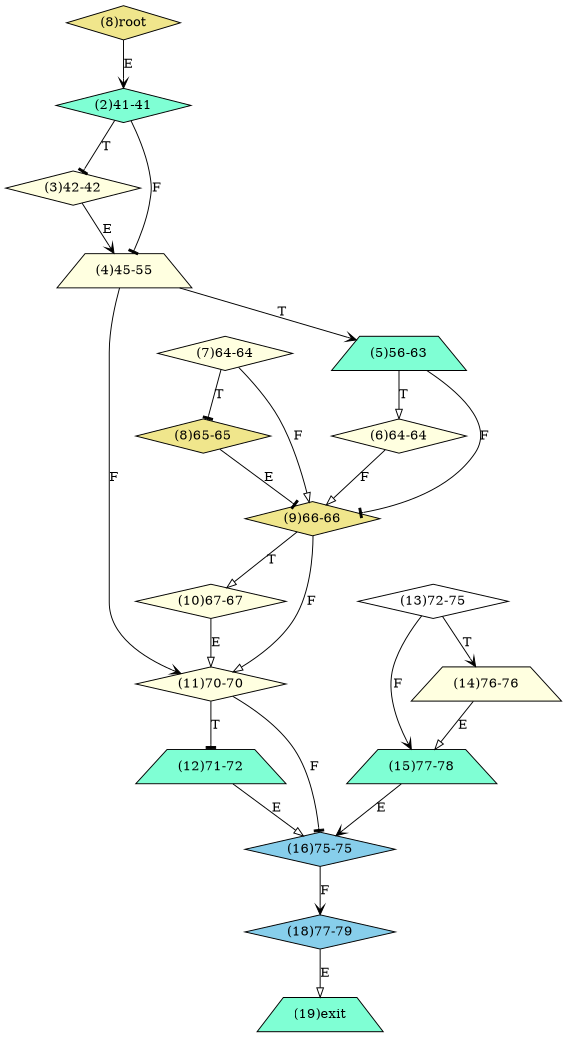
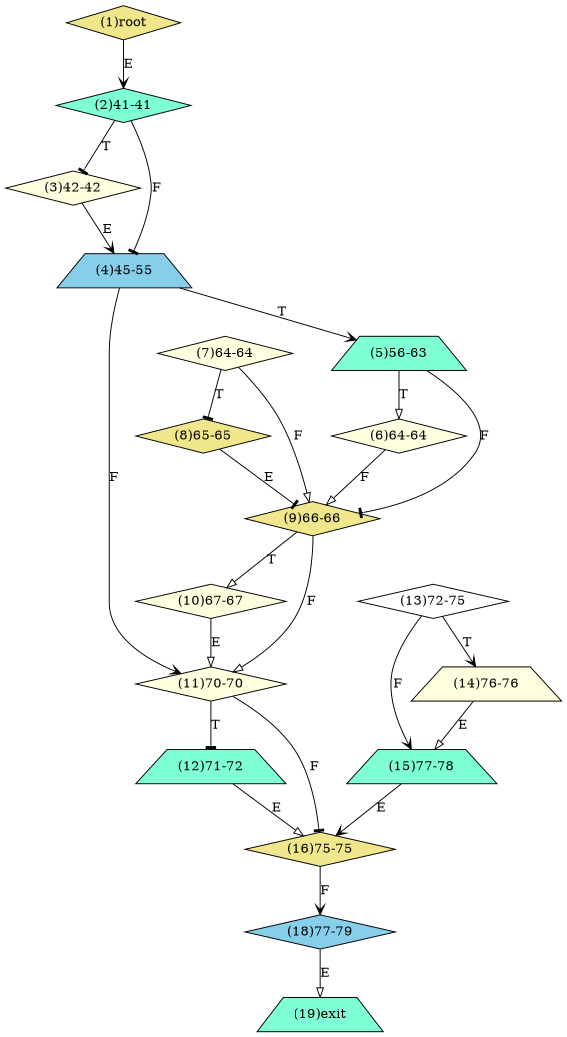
node "(8)root": label "(8)root" -> "(1)root"
node "(4)45-55": fillcolor lightyellow -> skyblue
node "(16)75-75": fillcolor skyblue -> khaki
